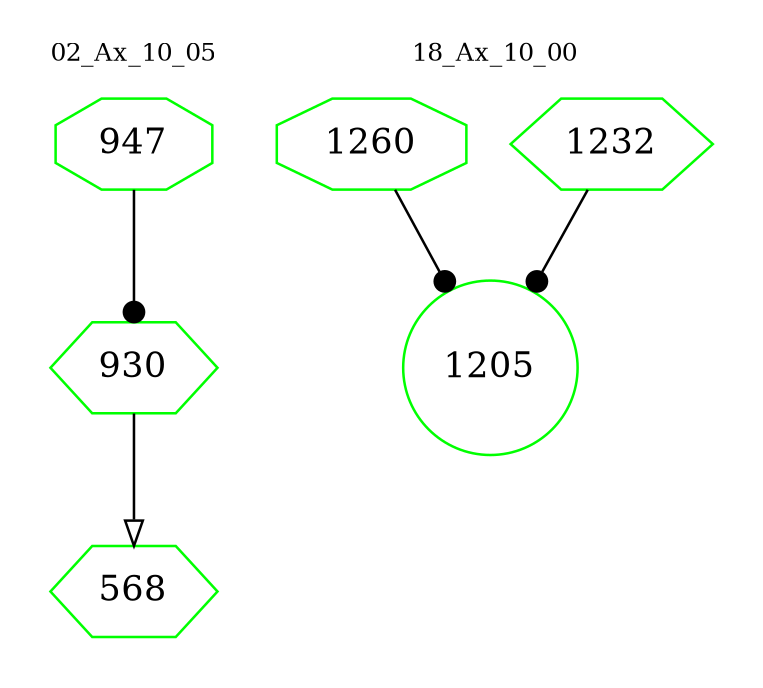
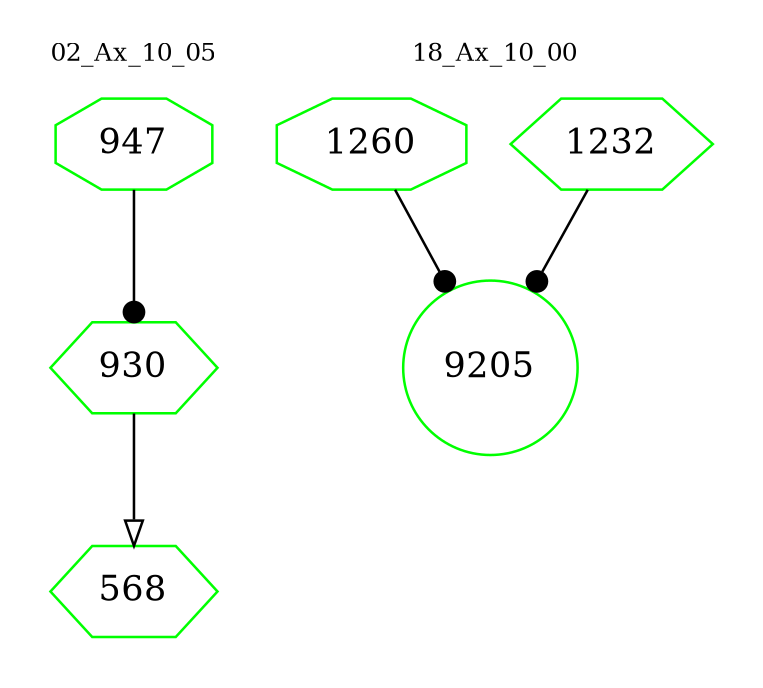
node "1205": label "1205" -> "9205"
